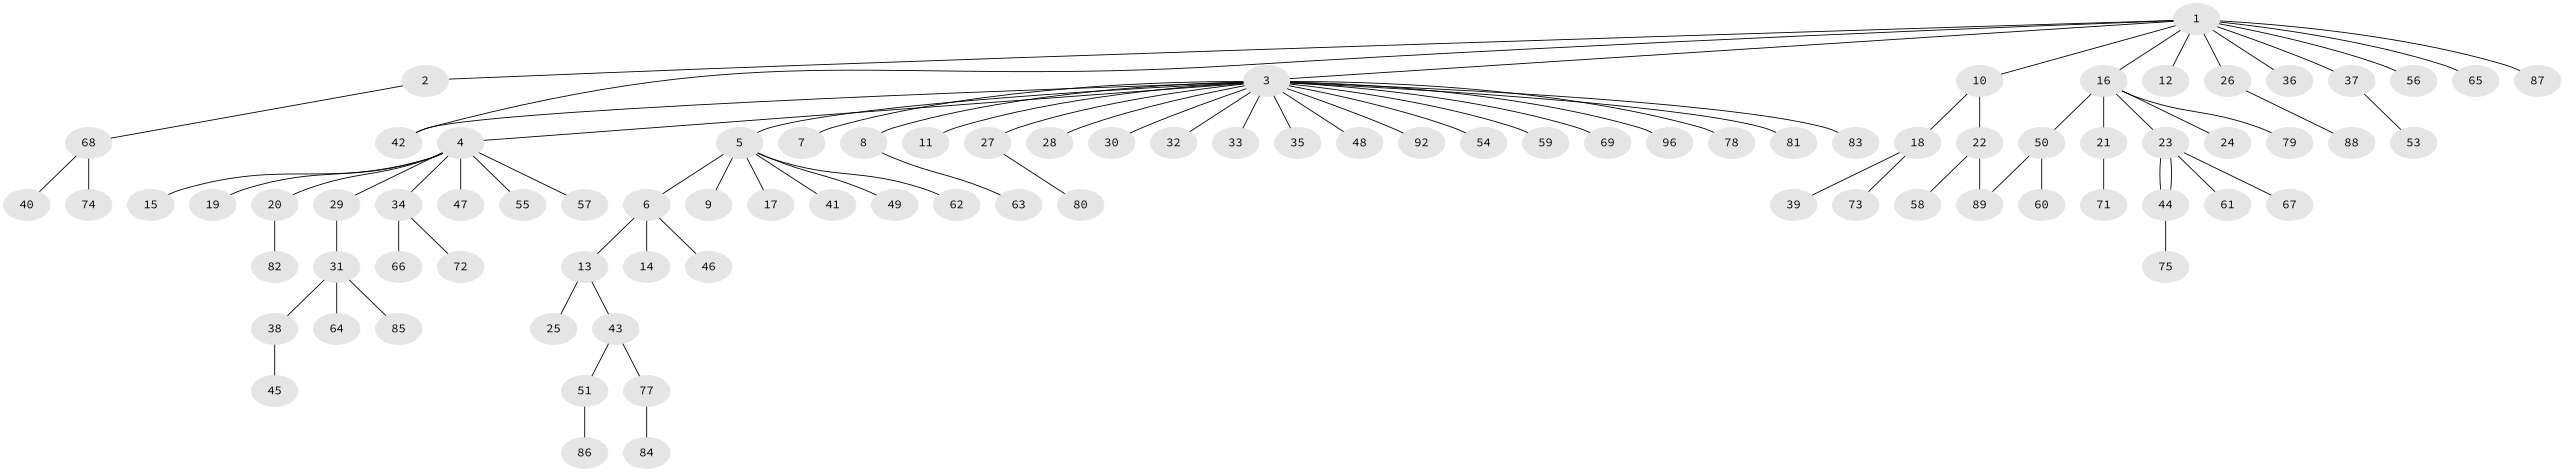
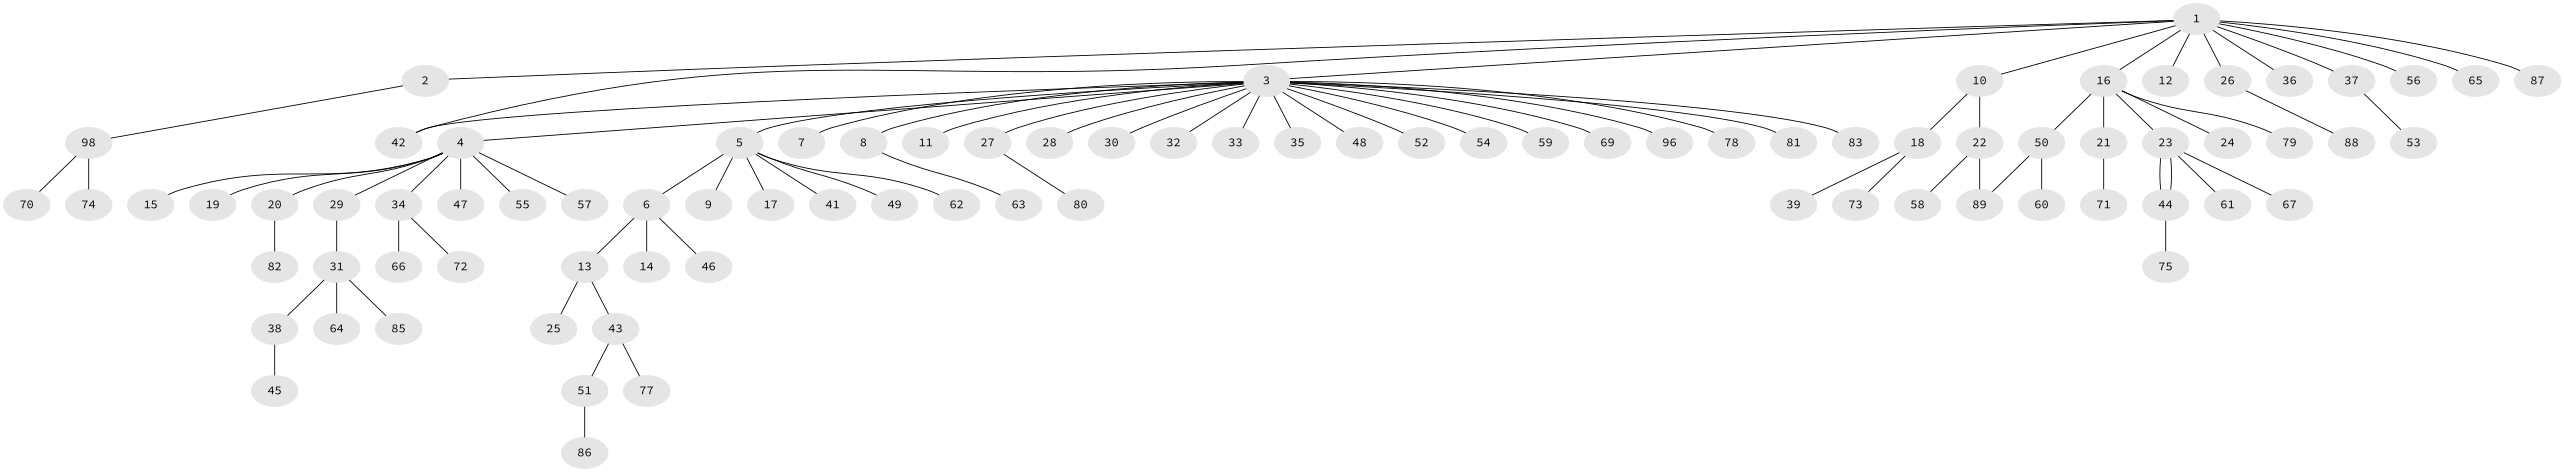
node "68": label "68" -> "98"
node "92": label "92" -> "52"
node "40": label "40" -> "70"
node "84": removed
